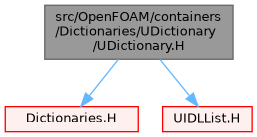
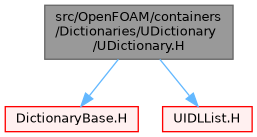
node "Dictionaries.H": label "Dictionaries.H" -> "DictionaryBase.H"
